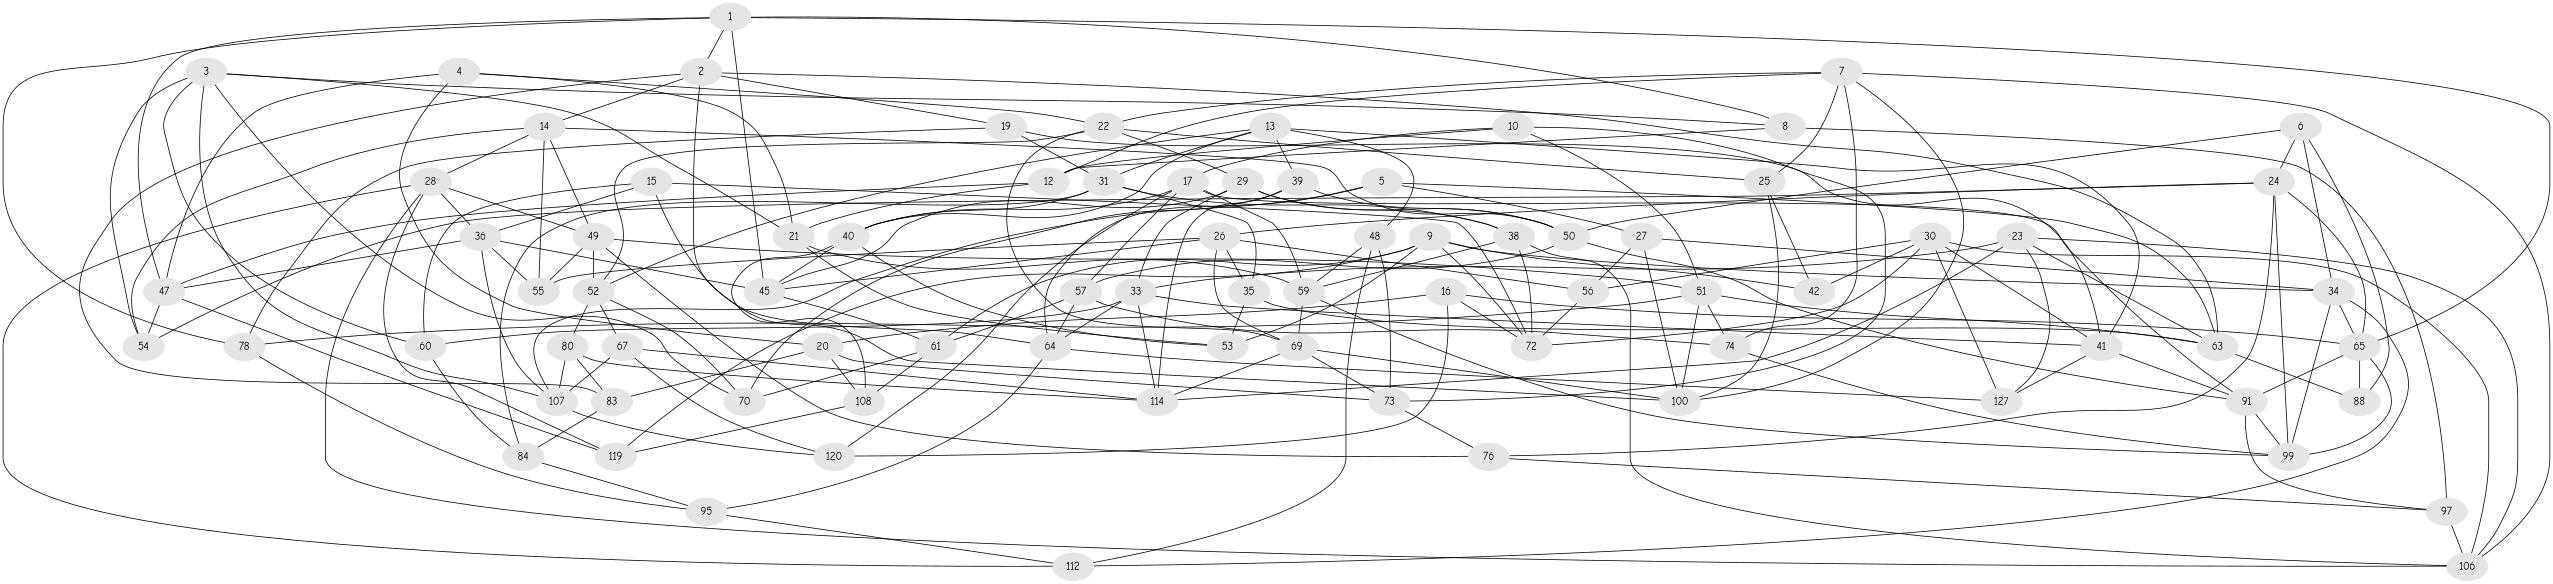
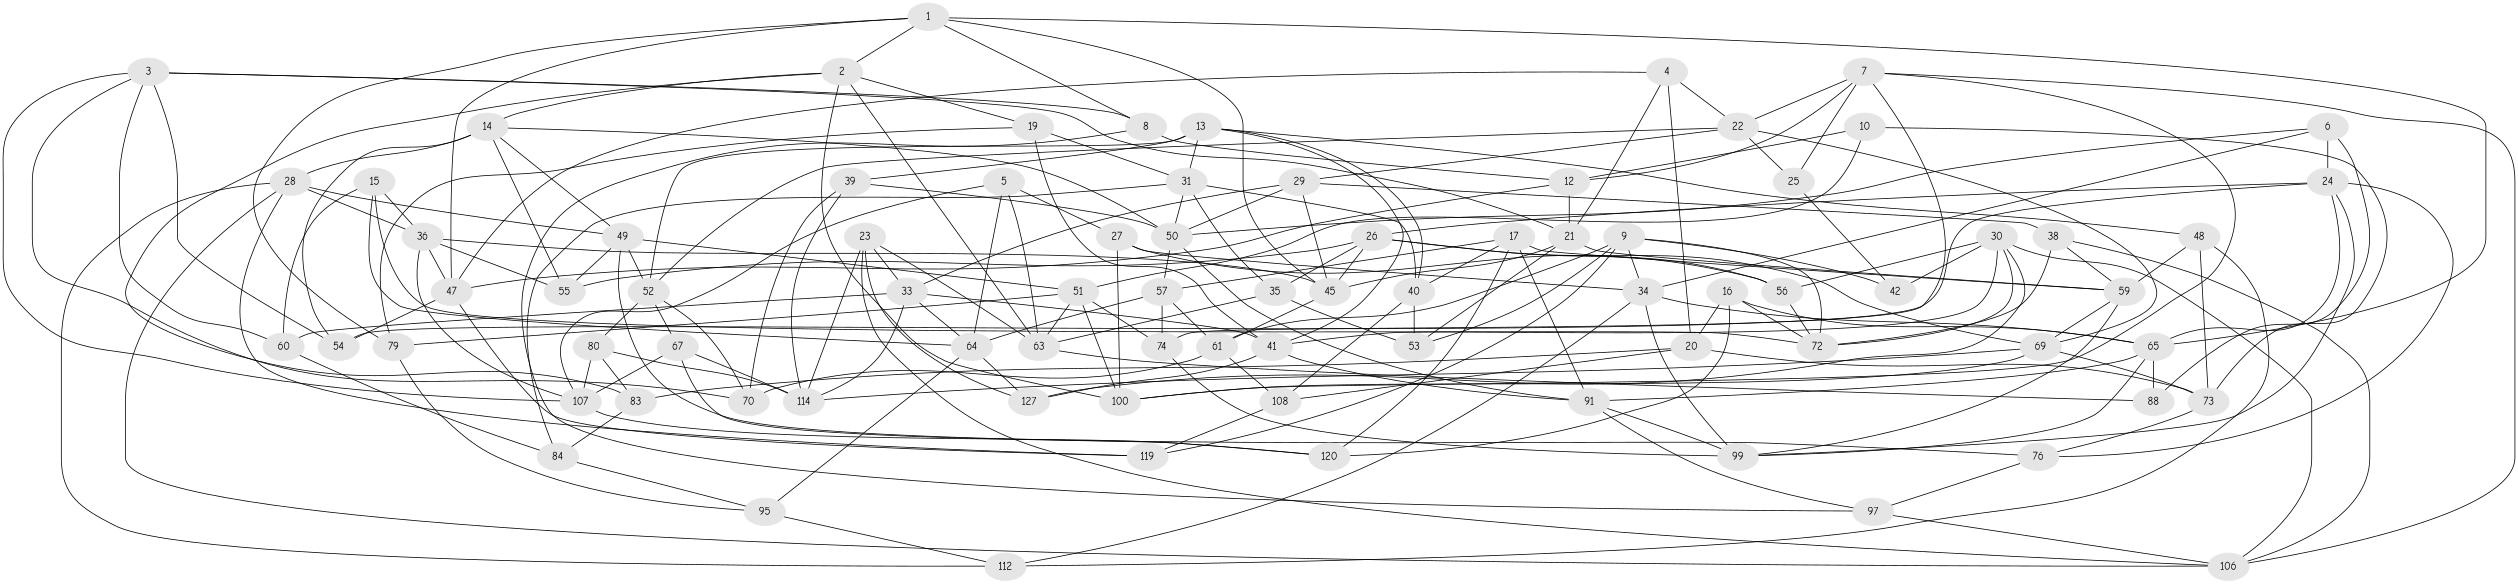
edge "10" -- "17": removed
edge "31" -- "38": now "31" -- "50"
edge "40" -- "45": now "21" -- "45"
edge "25" -- "100": removed
node "78": label "78" -> "79"
